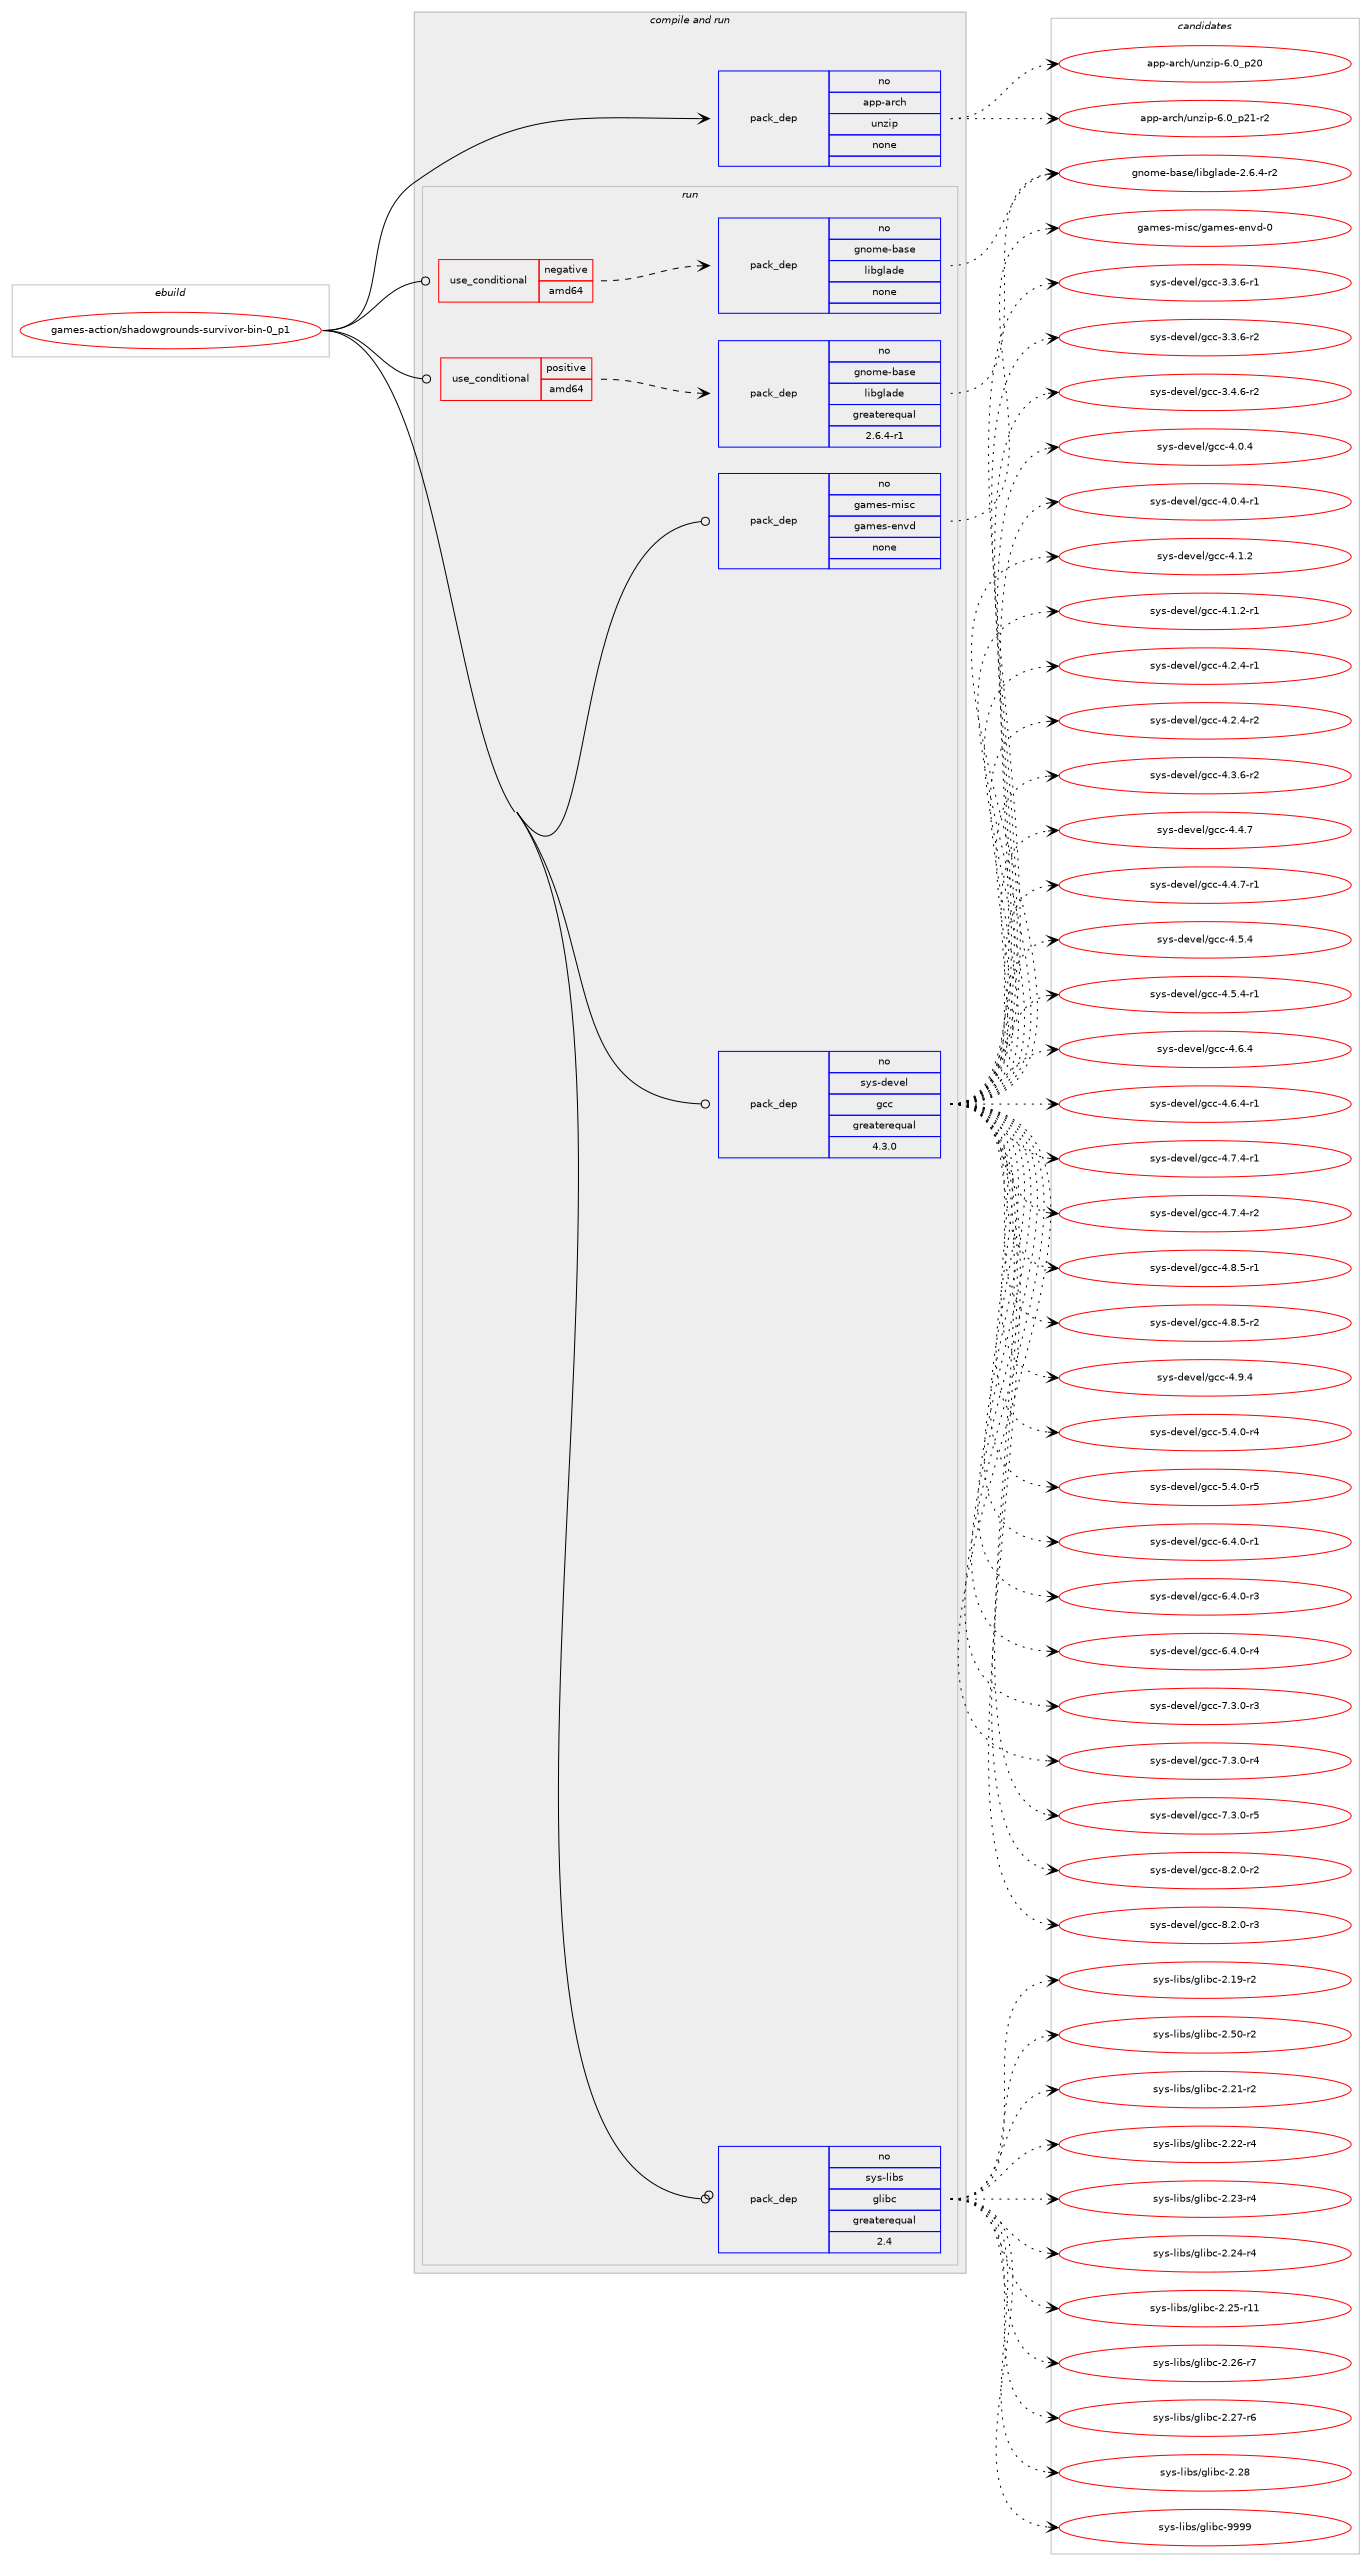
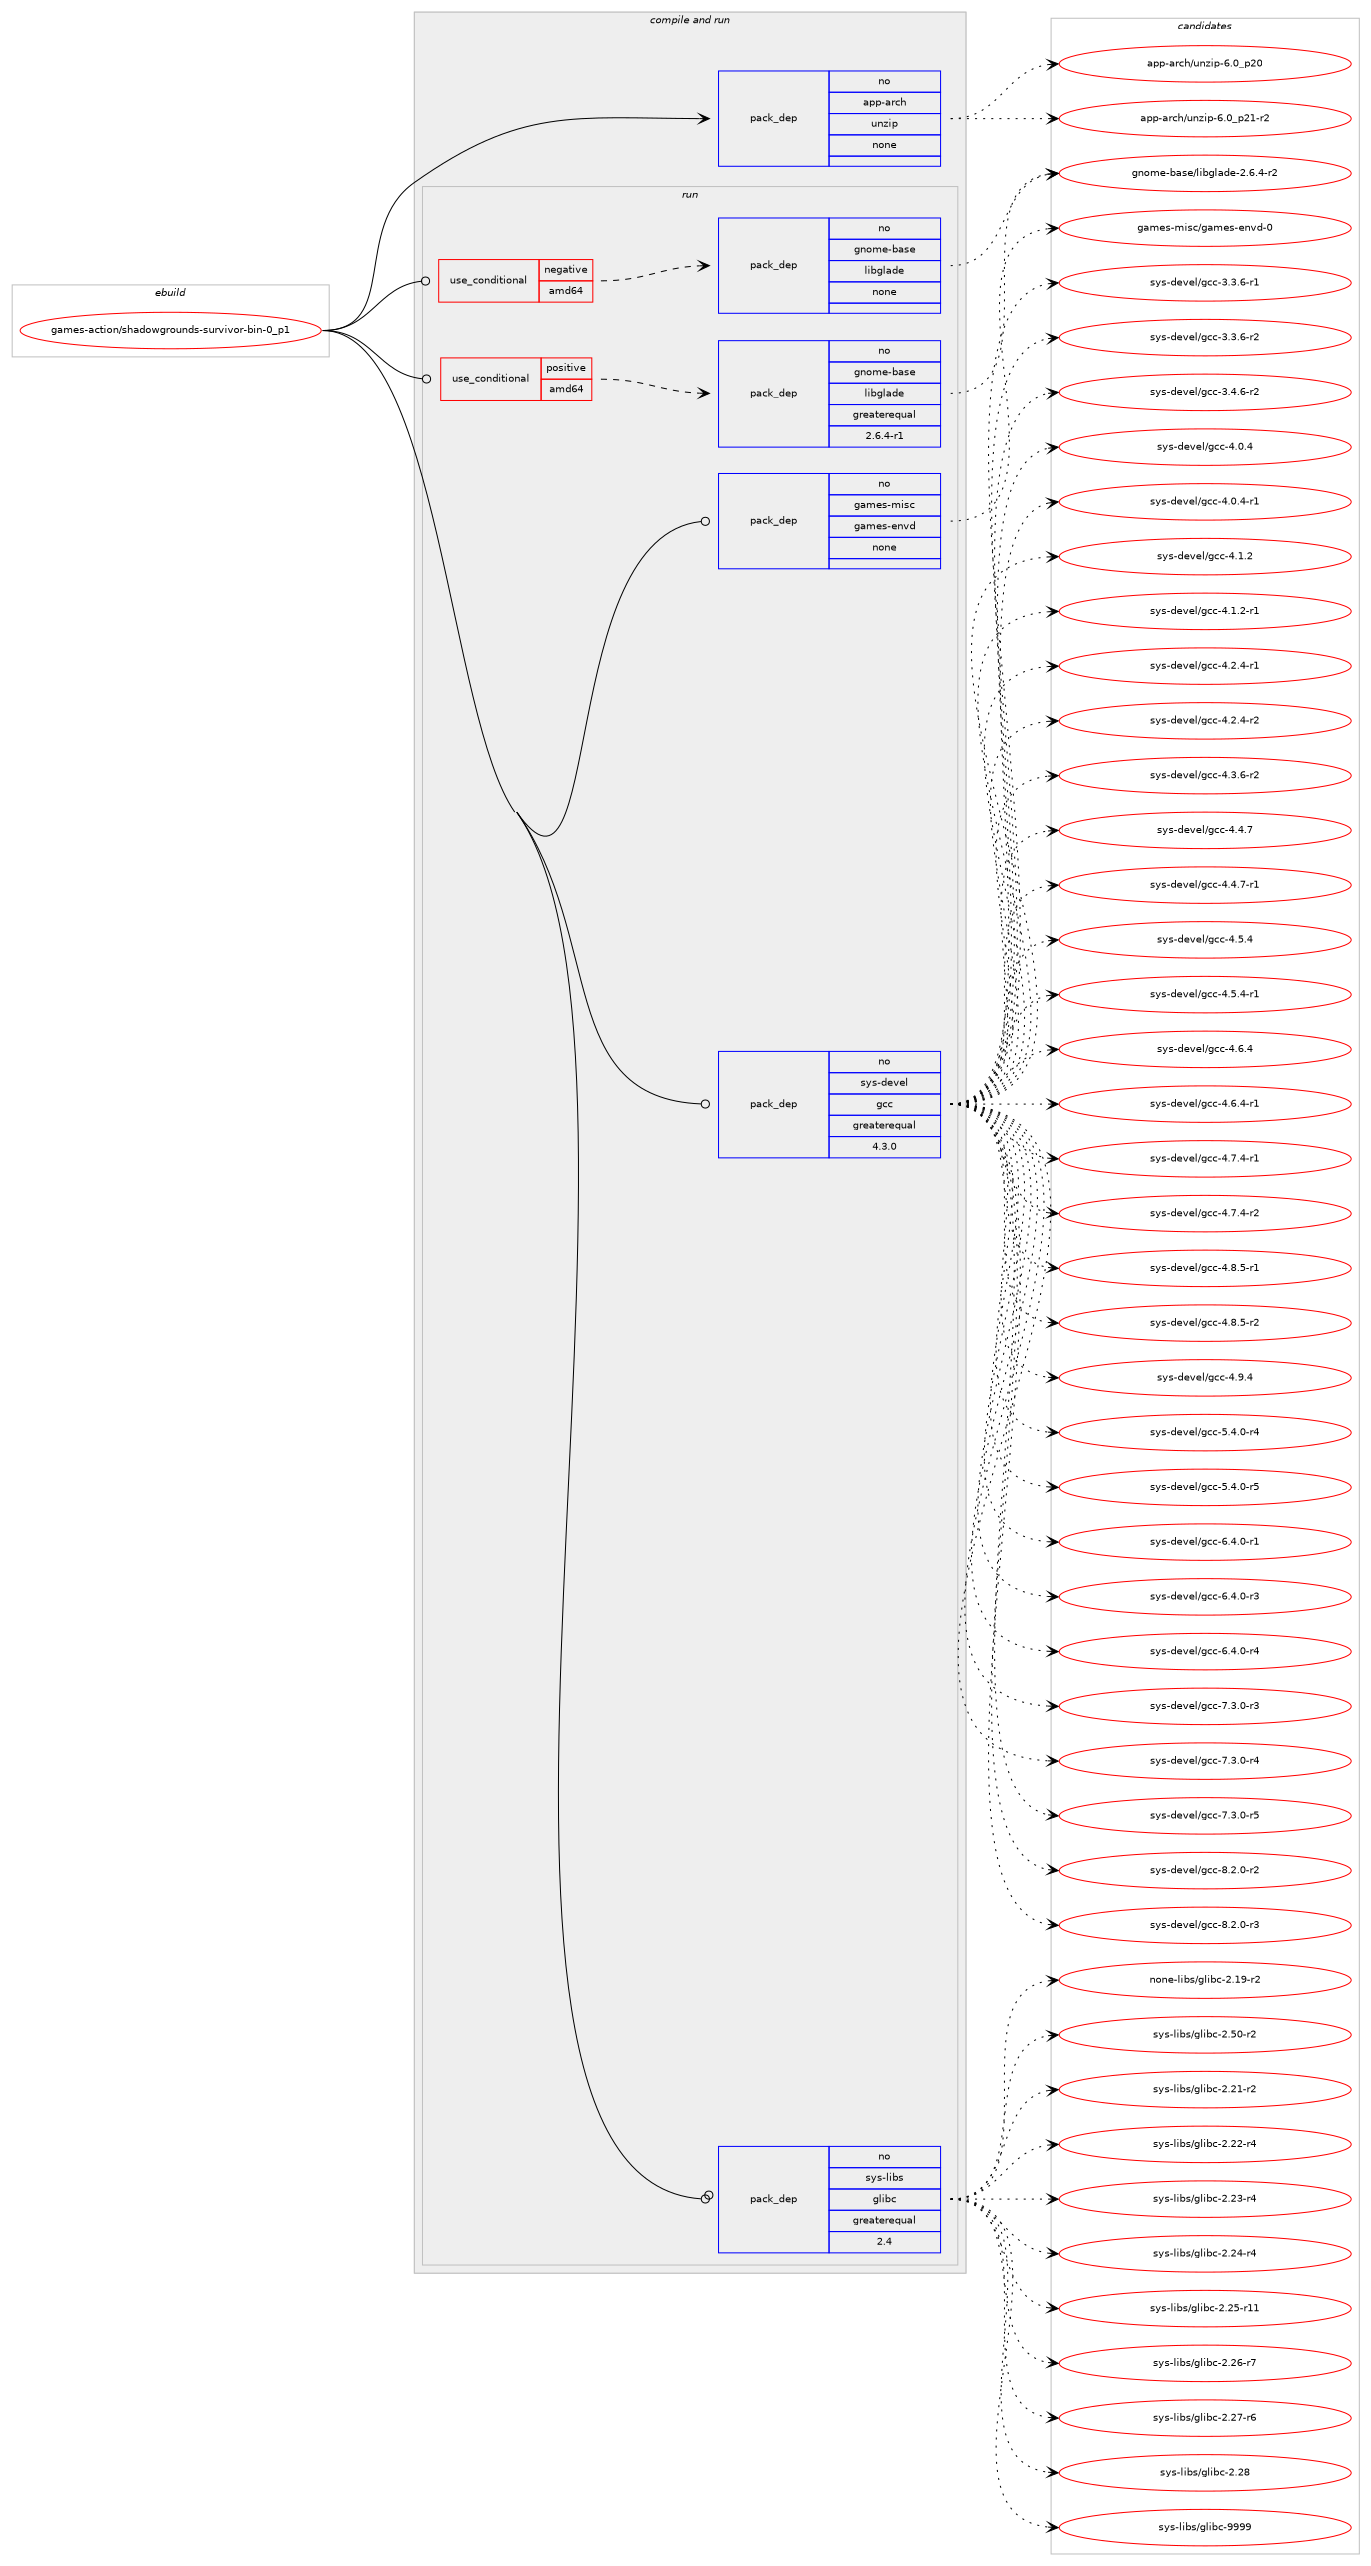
node "sys-libs/glibc-2.19-r2": label "sys-libs/glibc-2.19-r2" -> "none-libs/glibc-2.19-r2"
